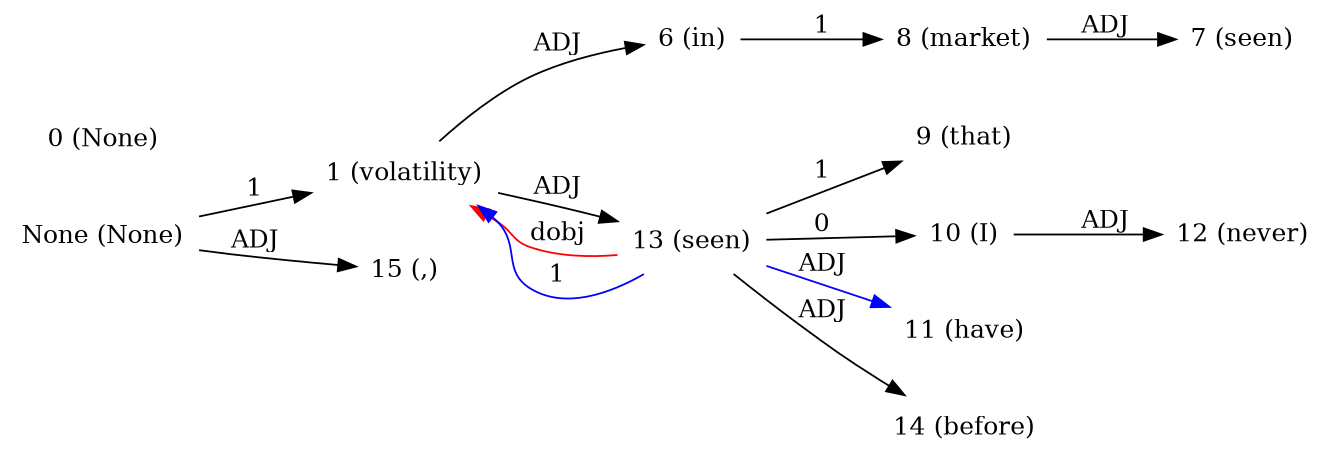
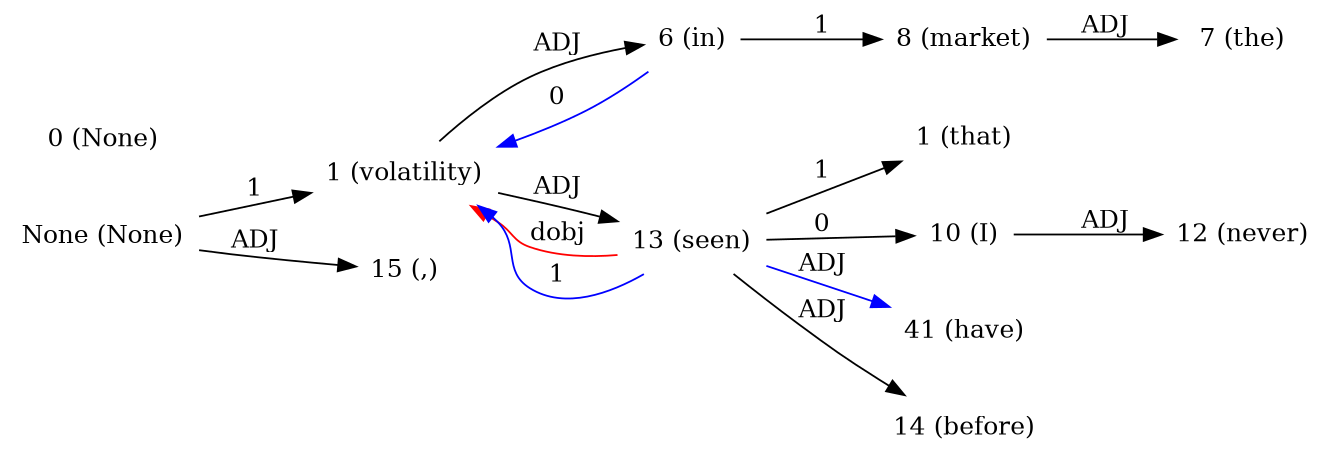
node "7 (seen)": label "7 (seen)" -> "7 (the)"
edge "6 (in)" -> "1 (volatility)": added, label "0"
node "9 (that)": label "9 (that)" -> "1 (that)"
node "11 (have)": label "11 (have)" -> "41 (have)"
